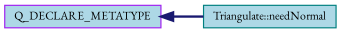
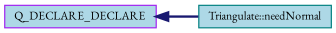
node "Q_DECLARE_METATYPE": label "Q_DECLARE_METATYPE" -> "Q_DECLARE_DECLARE"
